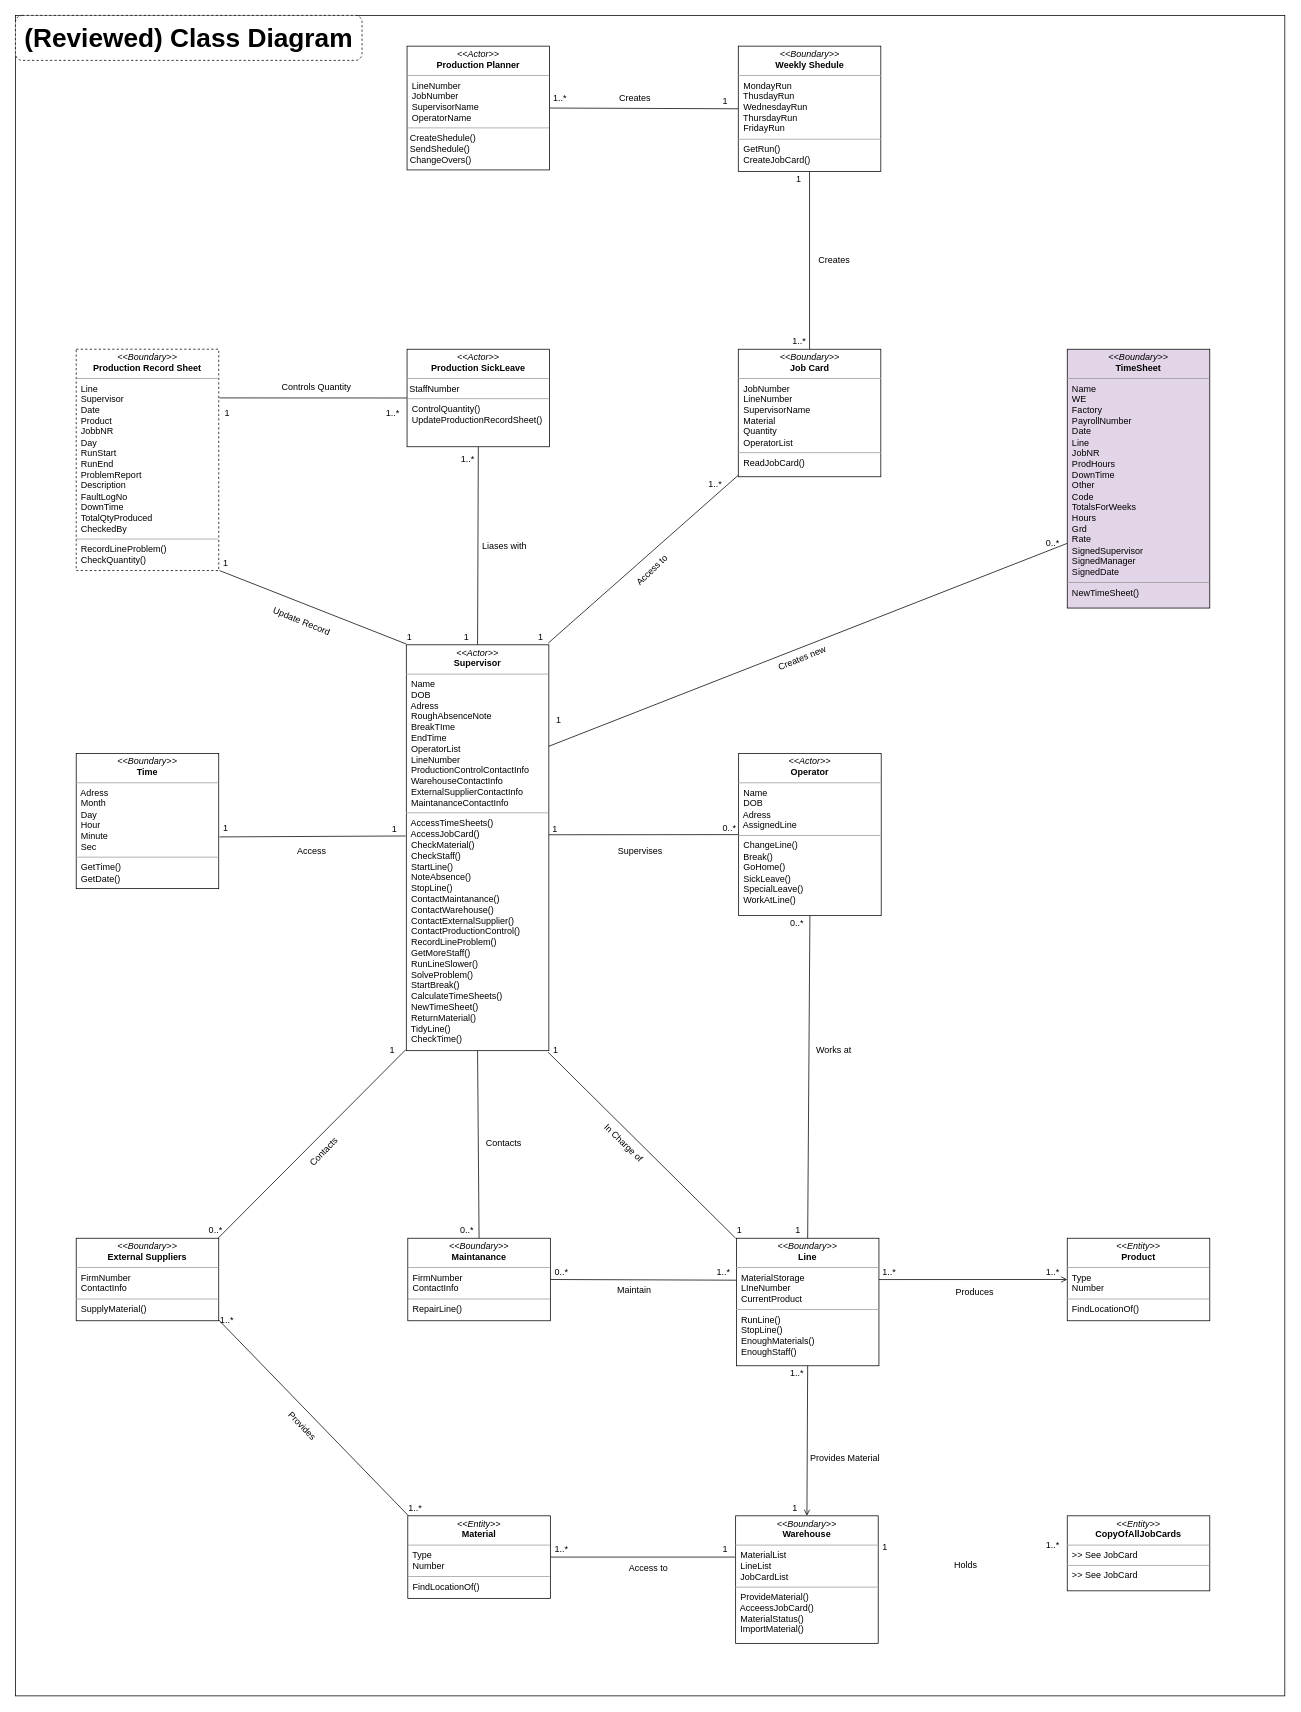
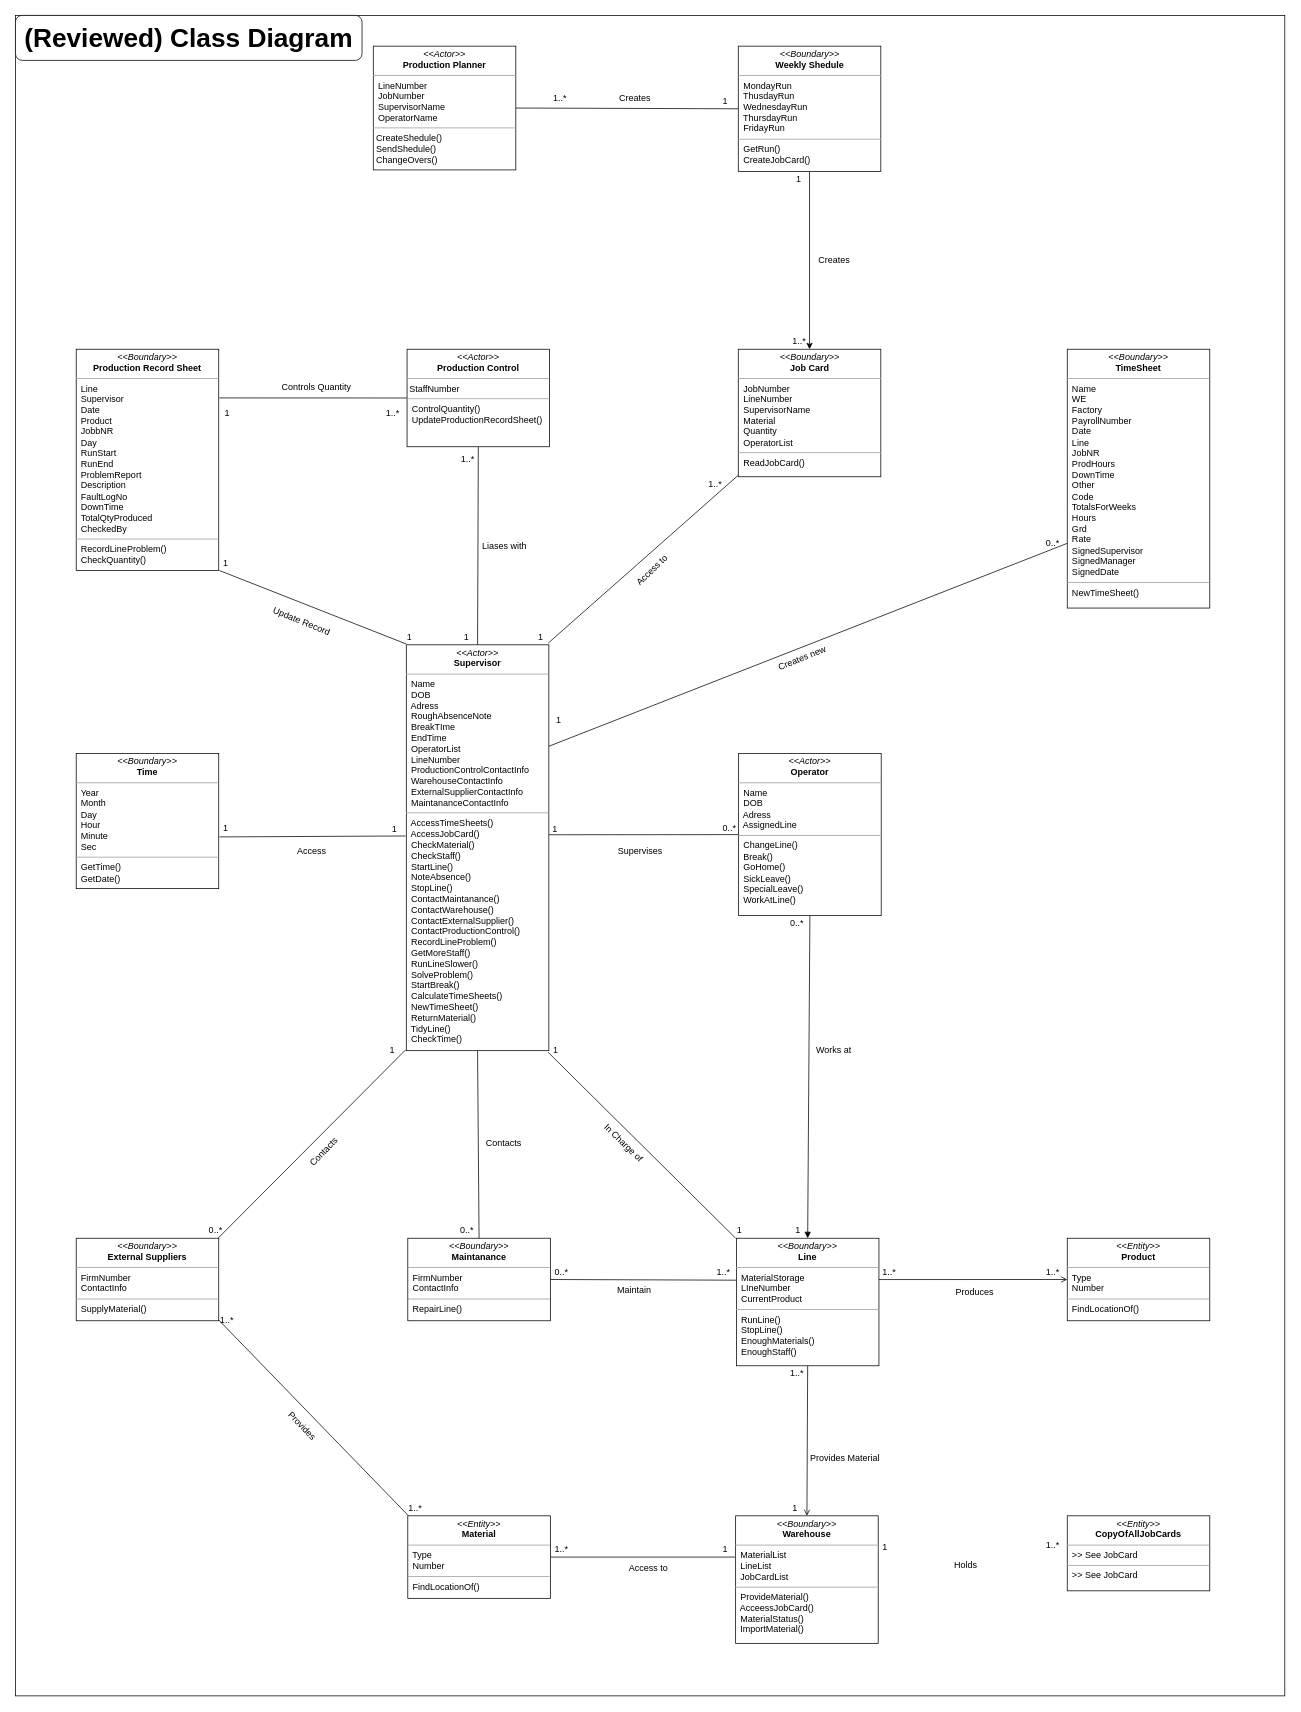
node "(Reviewed) Class Diagram": style dashed -> solid
node "<<Actor>> Production Planner LineNumber JobNumber SupervisorName OperatorName CreateShedule() SendShedule() ChangeOvers()": moved (478, 108) -> (444, 108)
edge "<<Boundary>> Weekly Shedule MondayRun ThusdayRun WednesdayRun ThursdayRun FridayRun GetRun() CreateJobCard()" -- "<<Boundary>> Job Card JobNumber LineNumber SupervisorName Material Quantity OperatorList ReadJobCard()": arrowhead none -> classic
node "<<Actor>> Production SickLeave StaffNumber ControlQuantity() UpdateProductionRecordSheet()": label "<<Actor>> Production SickLeave StaffNumber ControlQuantity() UpdateProductionRecordSheet()" -> "<<Actor>> Production Control StaffNumber ControlQuantity() UpdateProductionRecordSheet()"
node "<<Boundary>> Production Record Sheet Line Supervisor Date Product JobbNR Day RunStart RunEnd ProblemReport Description FaultLogNo DownTime TotalQtyProduced CheckedBy RecordLineProblem() CheckQuantity()": style dashed -> solid
node "<<Boundary>> TimeSheet Name WE Factory PayrollNumber Date Line JobNR ProdHours DownTime Other Code TotalsForWeeks Hours Grd Rate SignedSupervisor SignedManager SignedDate NewTimeSheet()": fillcolor #e1d5e7 -> #ffffff
node "<<Boundary>> Time Adress Month Day Hour Minute Sec GetTime() GetDate()": label "<<Boundary>> Time Adress Month Day Hour Minute Sec GetTime() GetDate()" -> "<<Boundary>> Time Year Month Day Hour Minute Sec GetTime() GetDate()"
edge "<<Actor>> Operator Name DOB Adress AssignedLine ChangeLine() Break() GoHome() SickLeave() SpecialLeave() WorkAtLine()" -- "<<Boundary>> Line MaterialStorage LIneNumber CurrentProduct RunLine() StopLine() EnoughMaterials() EnoughStaff()": arrowhead none -> block
